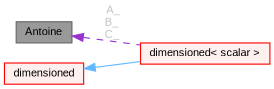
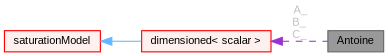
edge "dimensioned< scalar >" -> "Antoine": reversed
node "dimensioned": label "dimensioned" -> "saturationModel"
